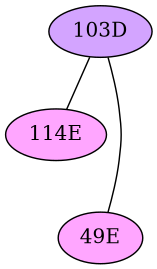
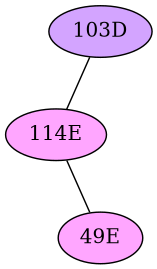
edge "103D" -- "49E": now "114E" -- "49E"
